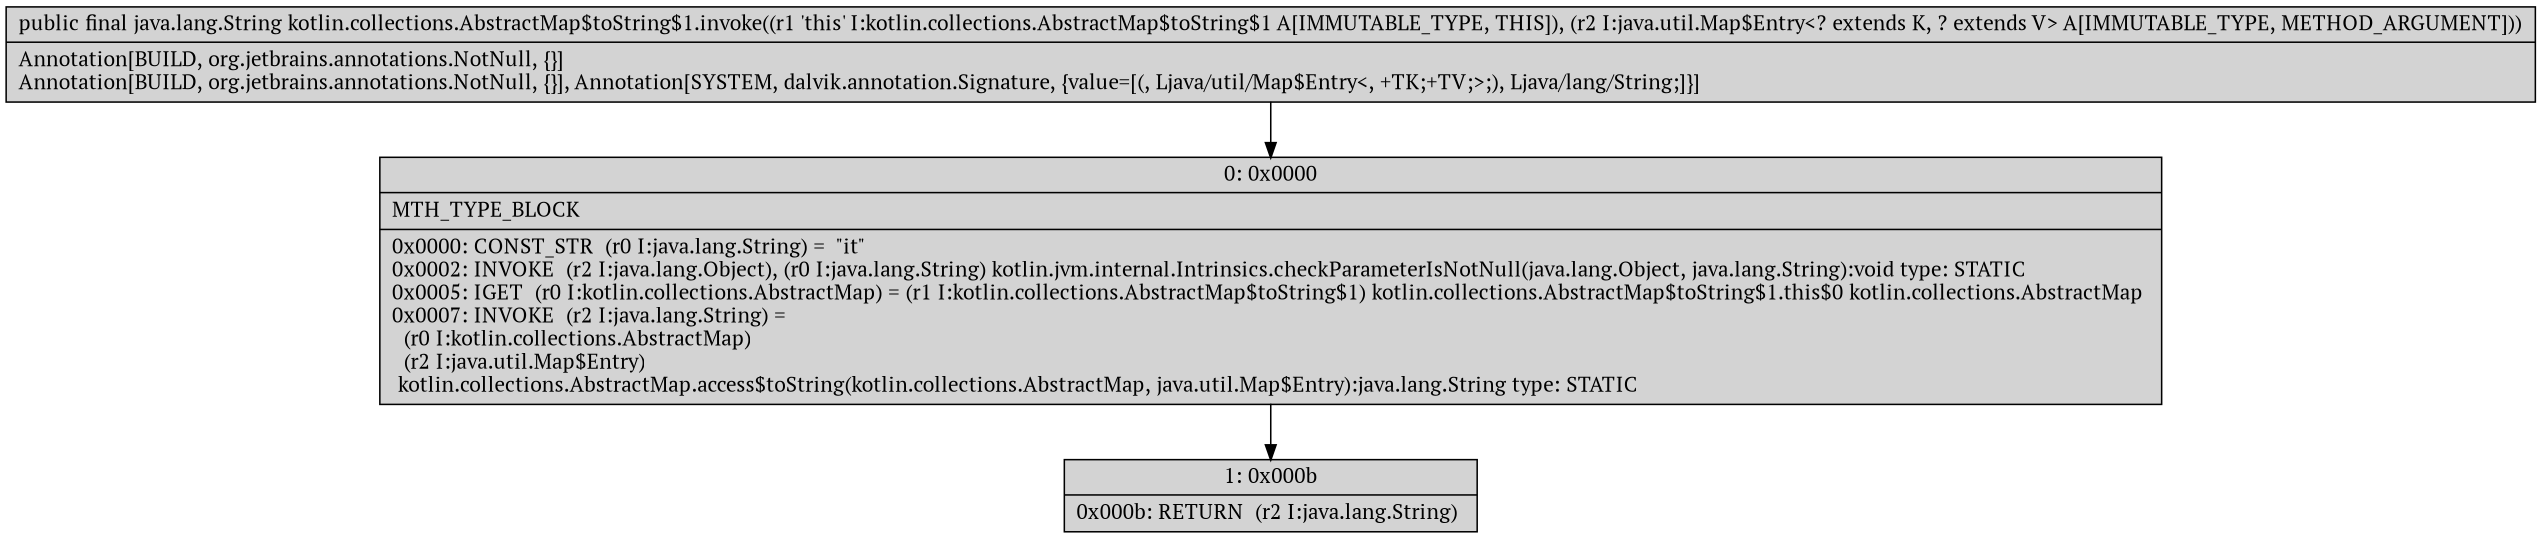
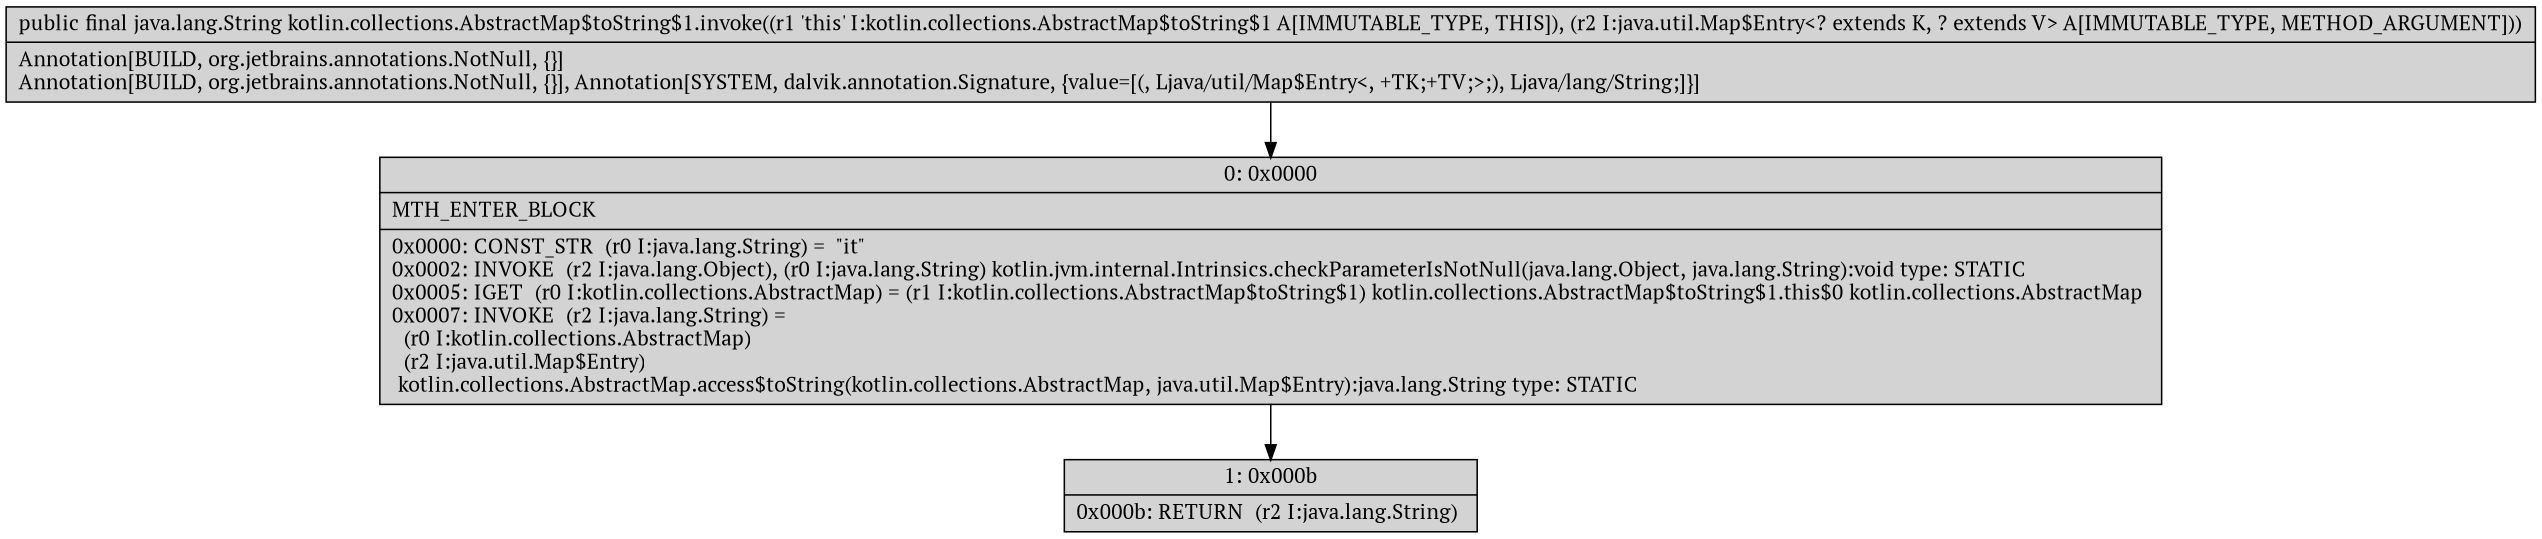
node "0: 0x0000": text "MTH_TYPE_BLOCK" -> "MTH_ENTER_BLOCK"
